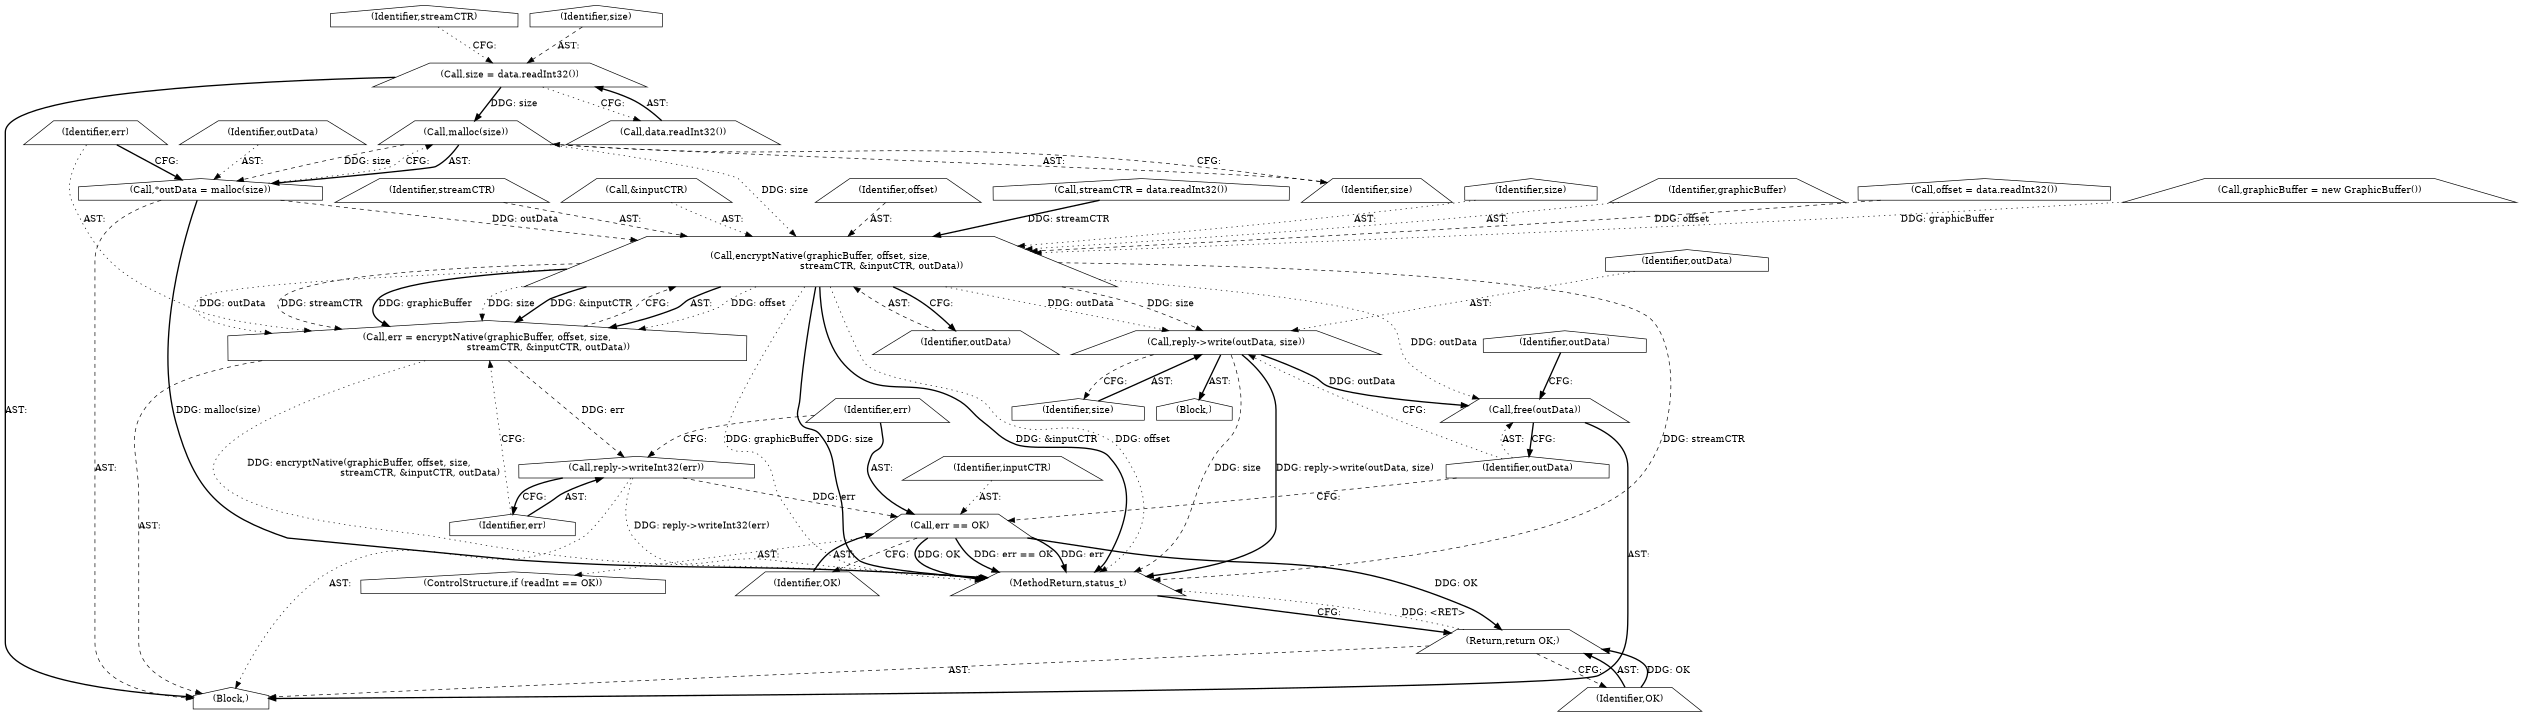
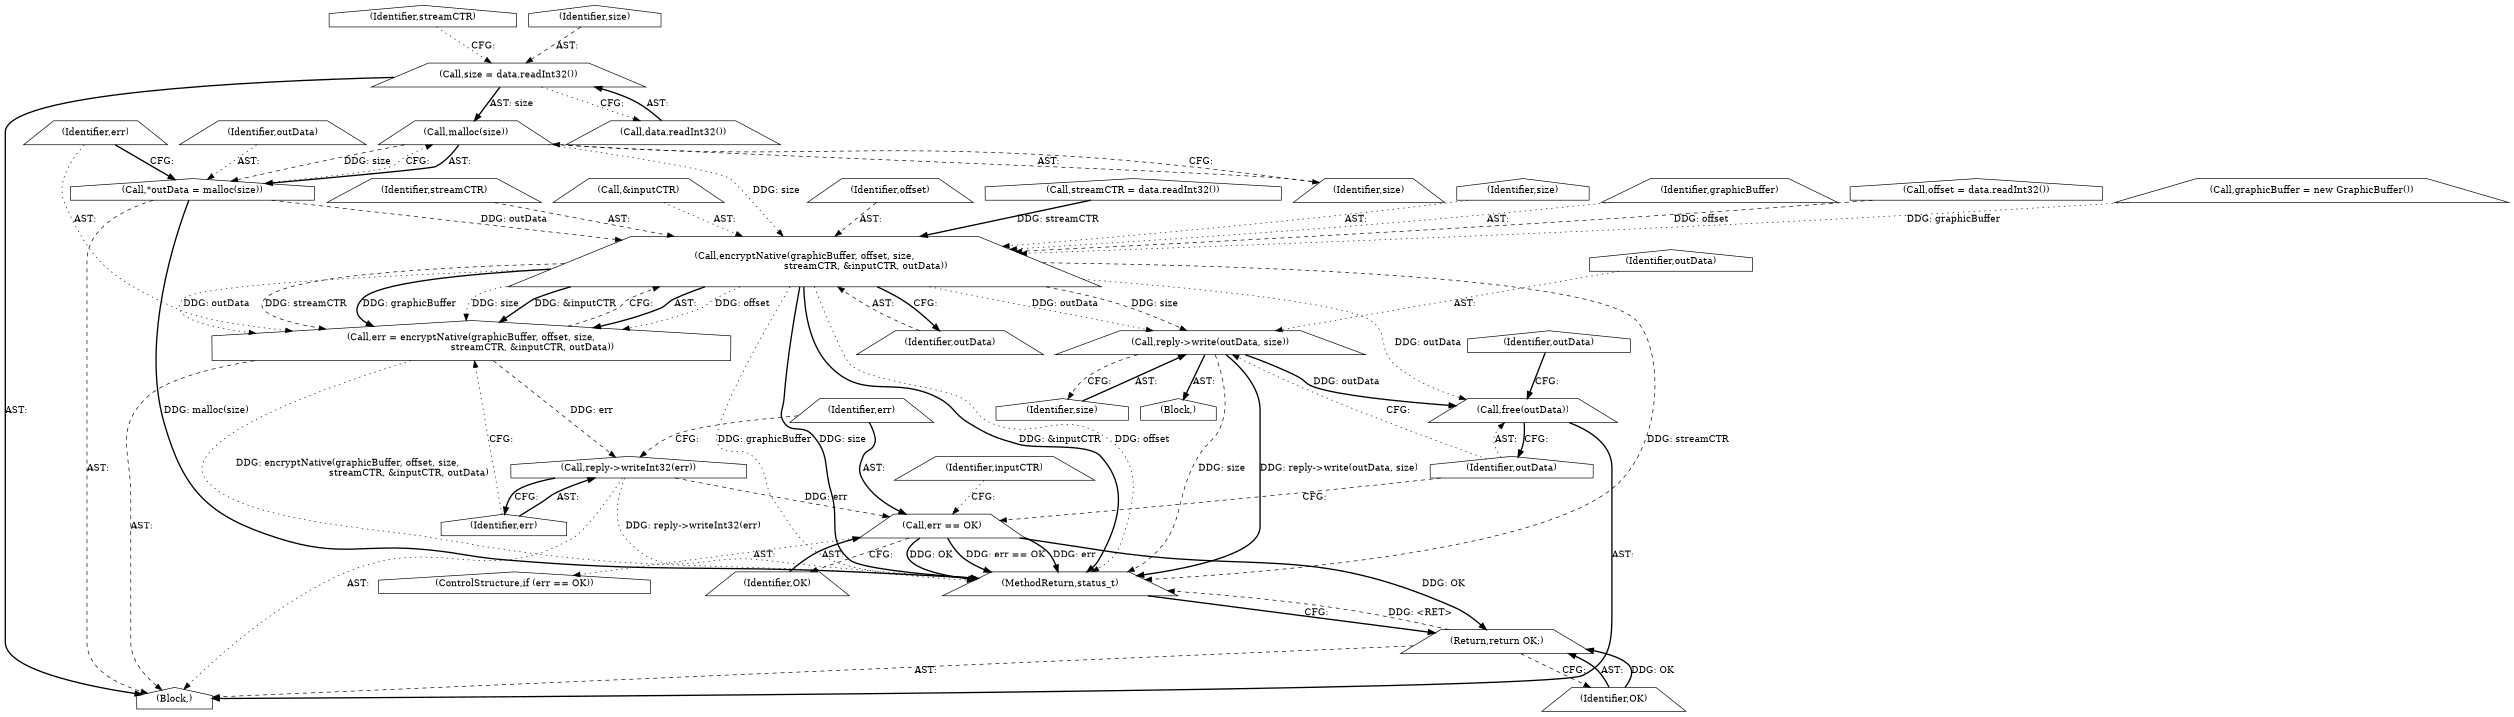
edge "(Call,size = data.readInt32())" -> "(Call,malloc(size))": label "DDG: size" -> "AST: size"
edge "(Identifier,inputCTR)" -> "(Call,err == OK)": label "AST: " -> "CFG: "
node "(ControlStructure,if (readInt == OK))": label "(ControlStructure,if (readInt == OK))" -> "(ControlStructure,if (err == OK))"
edge "(Return,return OK;)" -> "(MethodReturn,status_t)": style dotted -> dashed
